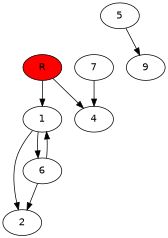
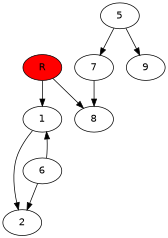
edge "5" -> "7": added
node "4": label "4" -> "8"
edge "1" -> "6": removed
